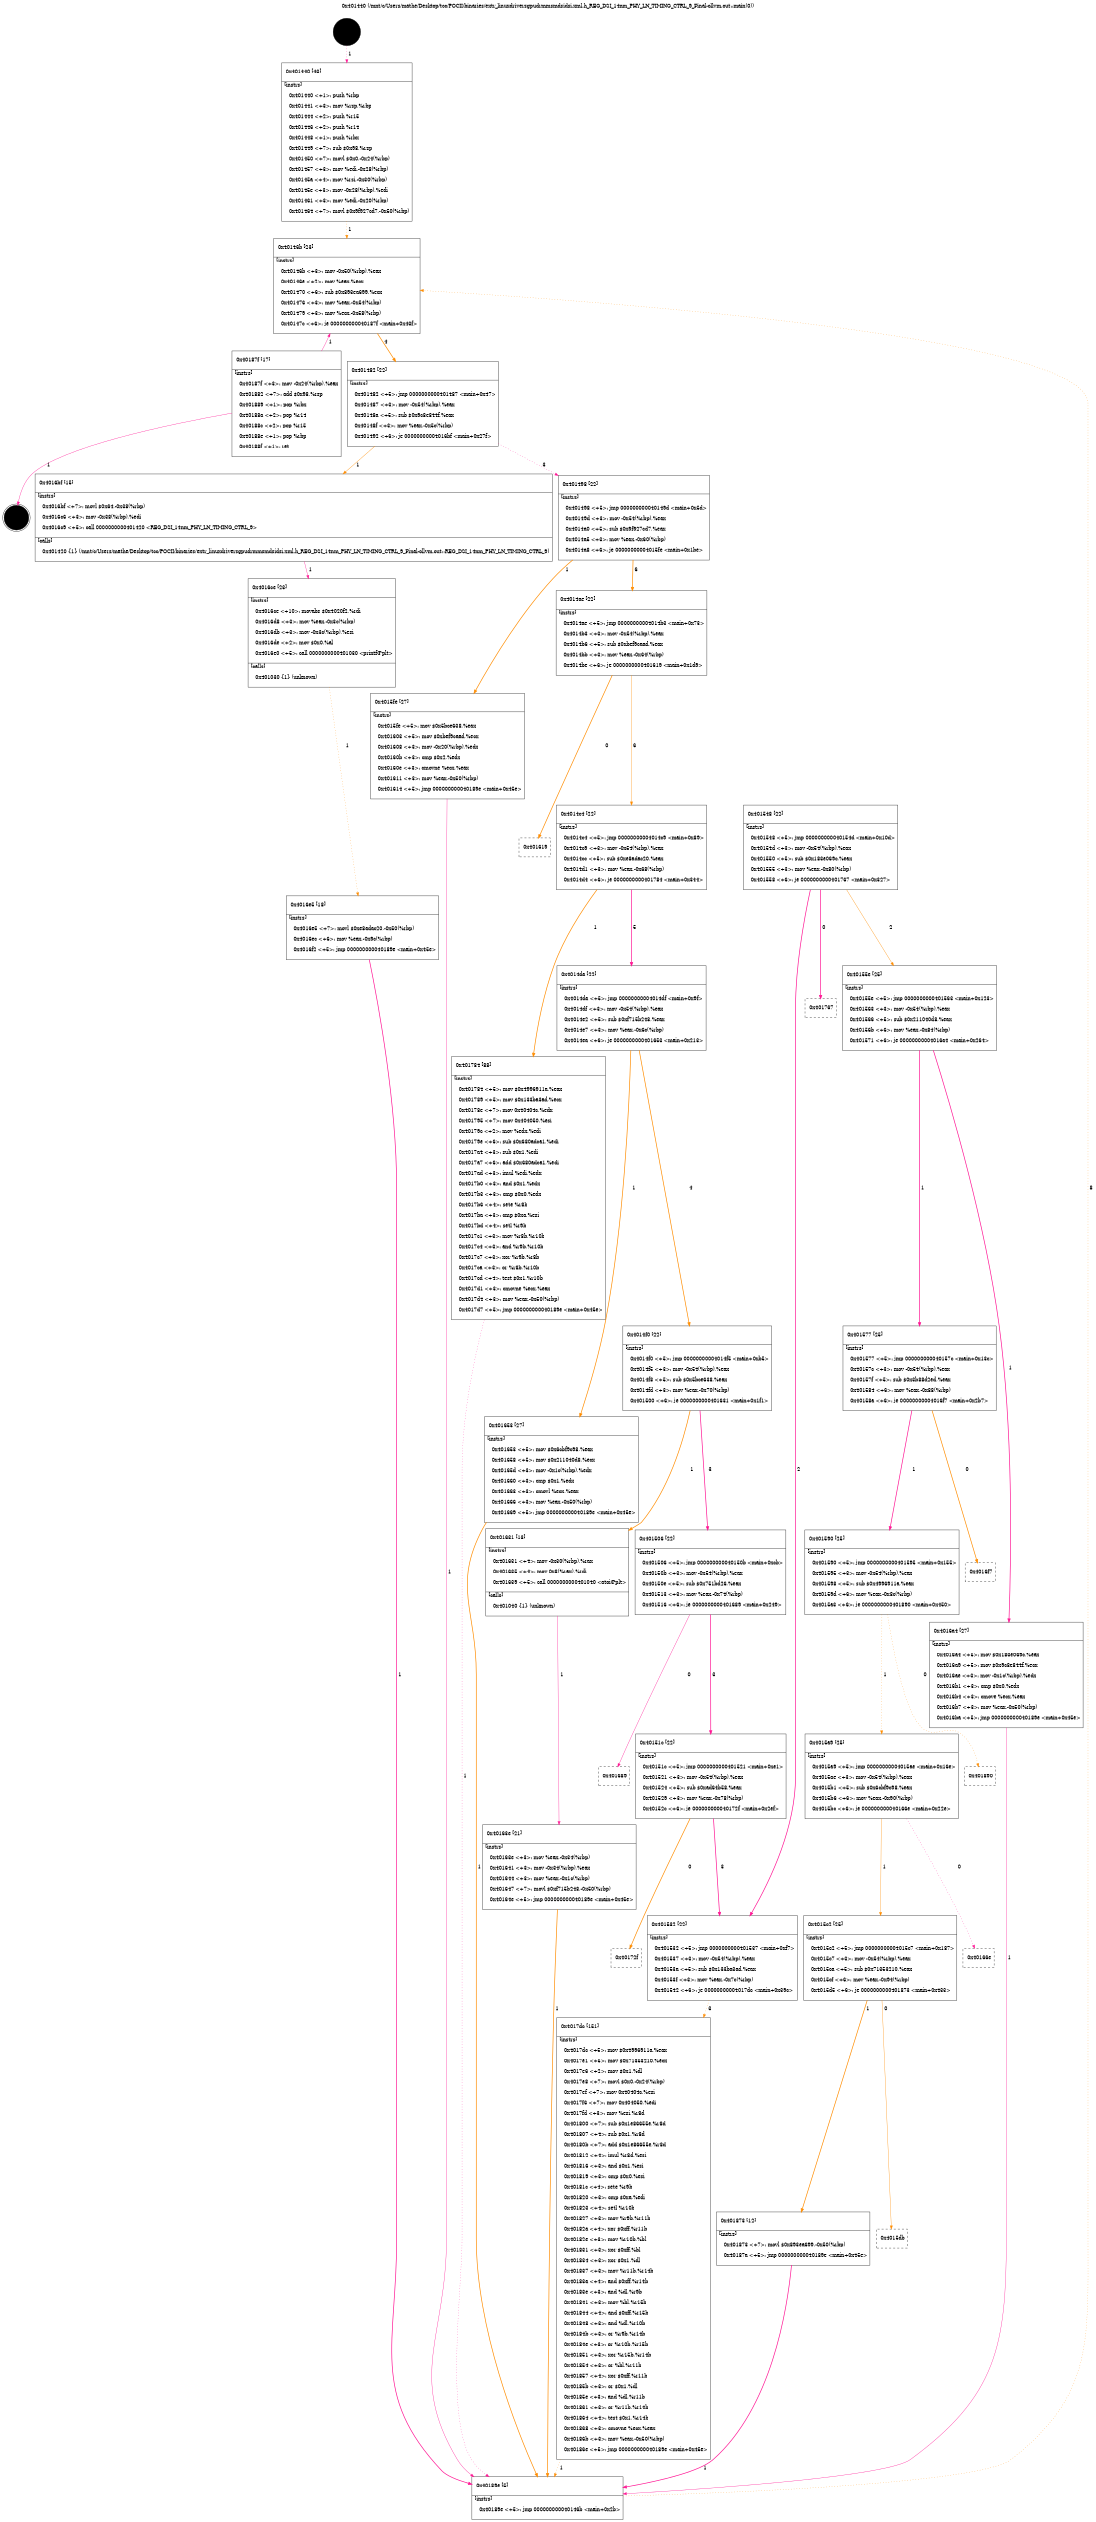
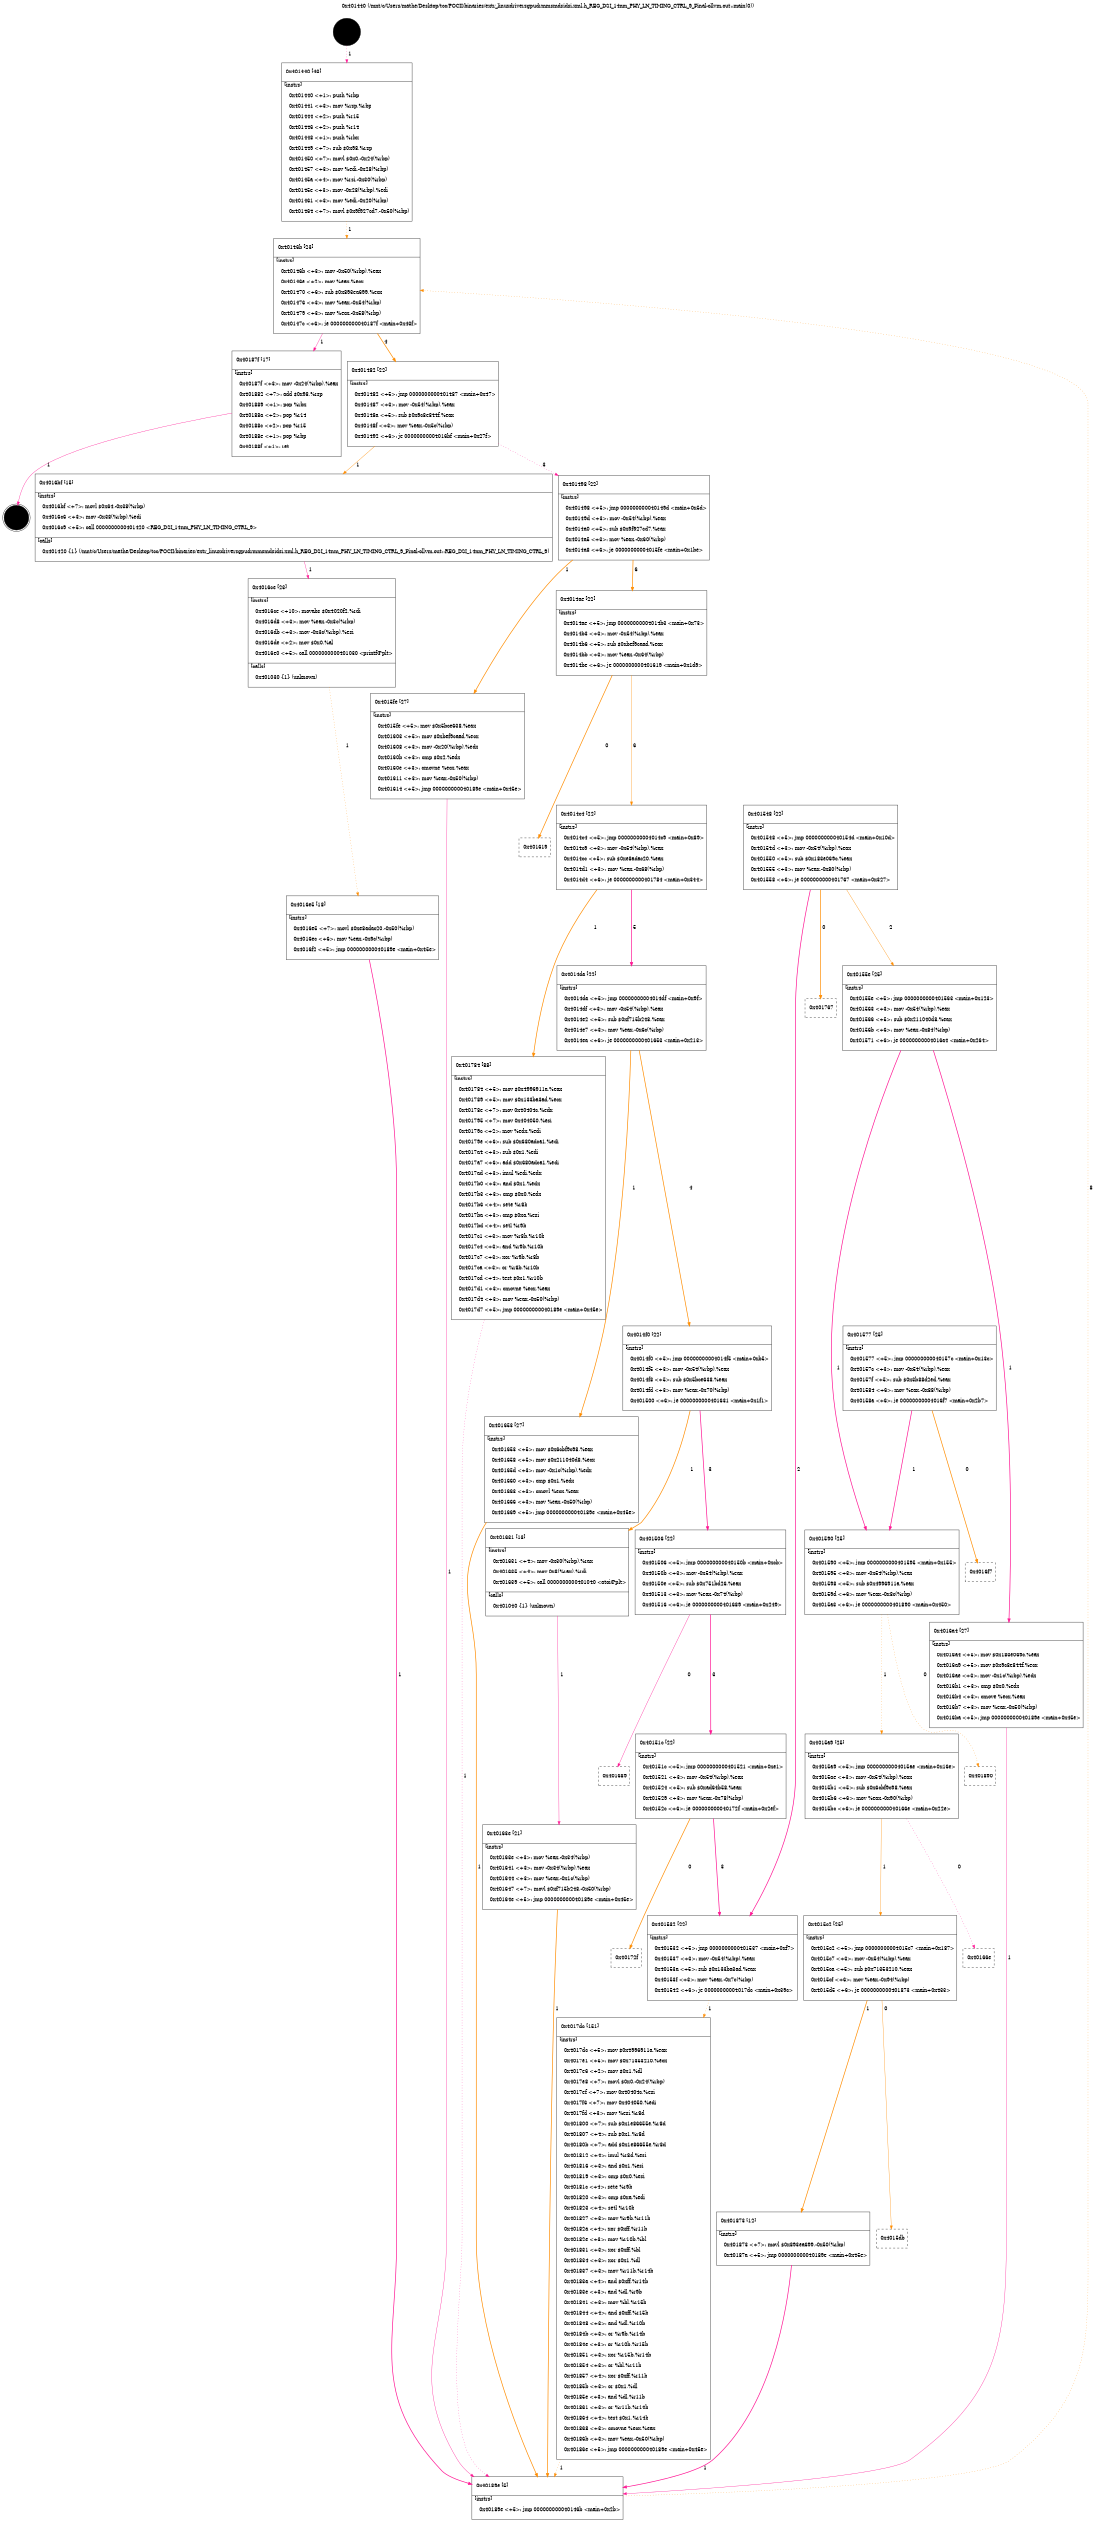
edge "0x40187f [17]" -> "0x40146b [23]": reversed
edge "0x401548 [22]" -> "0x401767": color deeppink -> darkorange
edge "0x40155e [25]" -> "0x401577 [25]": now "0x40155e [25]" -> "0x401590 [25]"
edge "0x401532 [22]" -> "0x4017dc [151]": label " 3" -> " 1"
